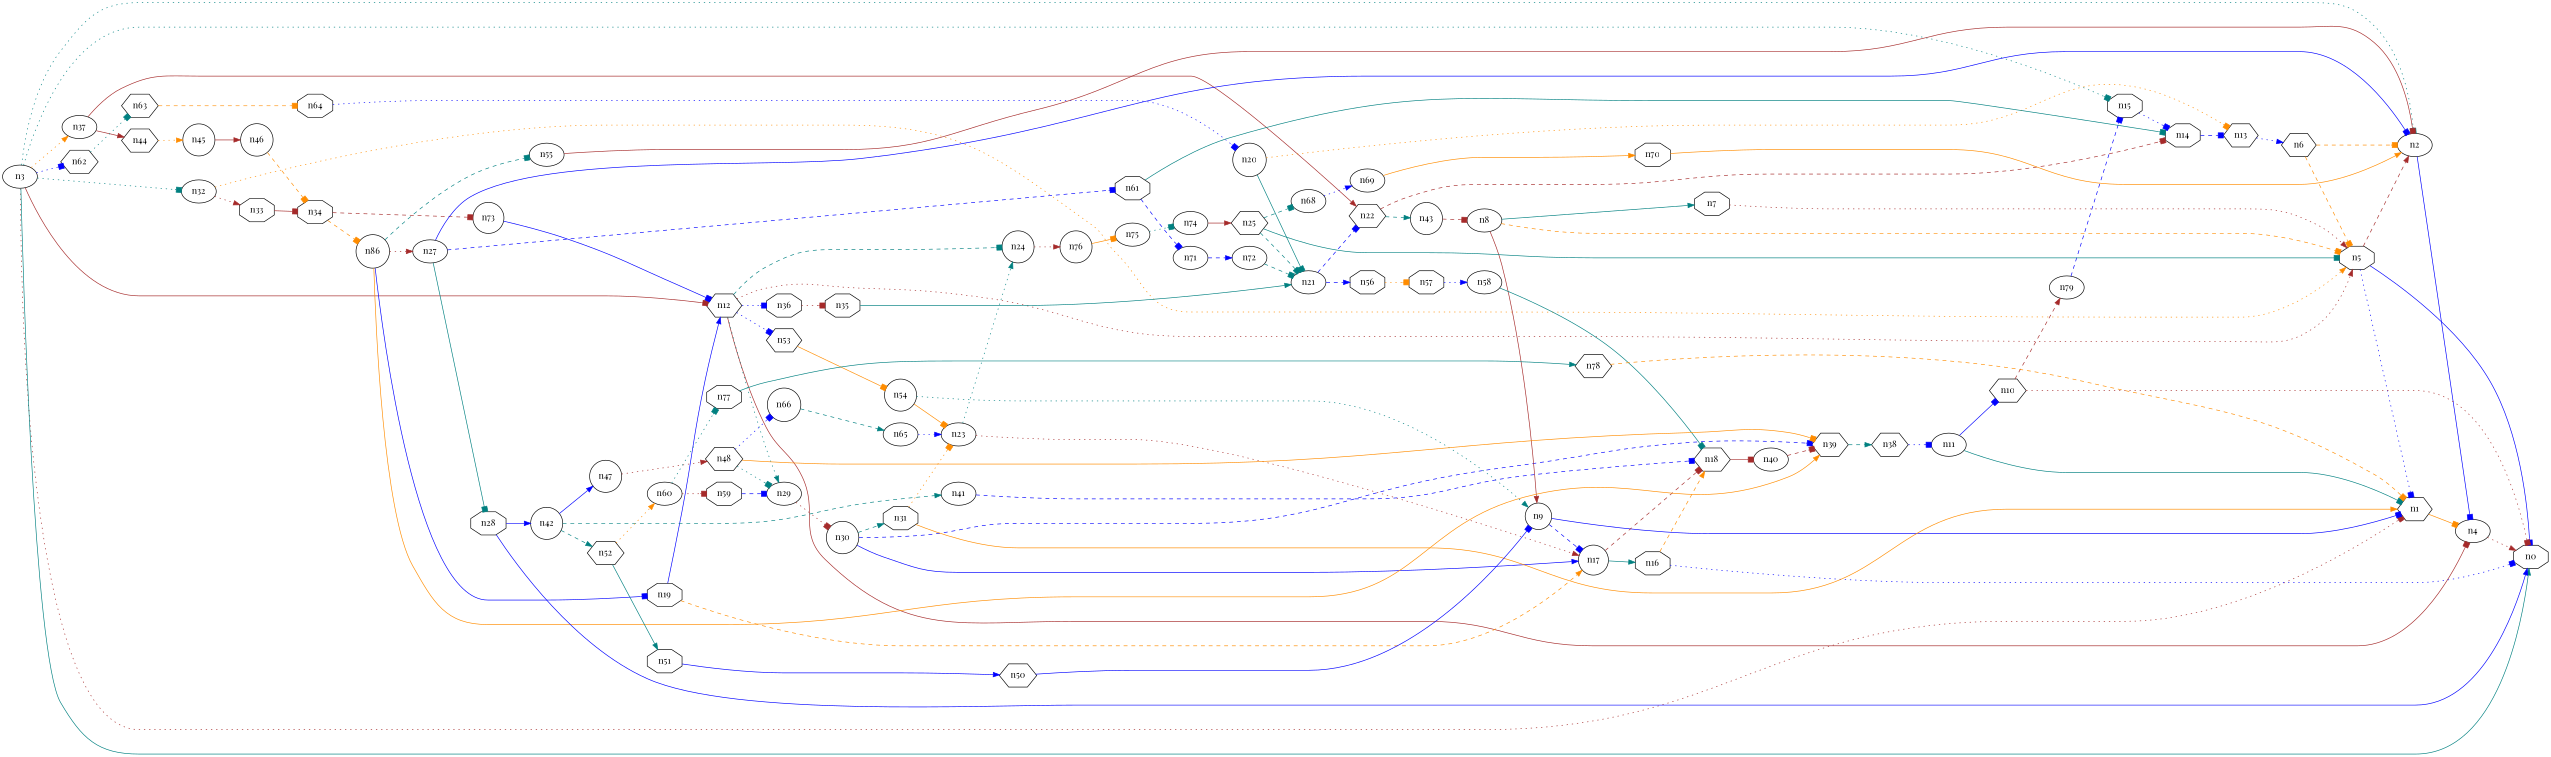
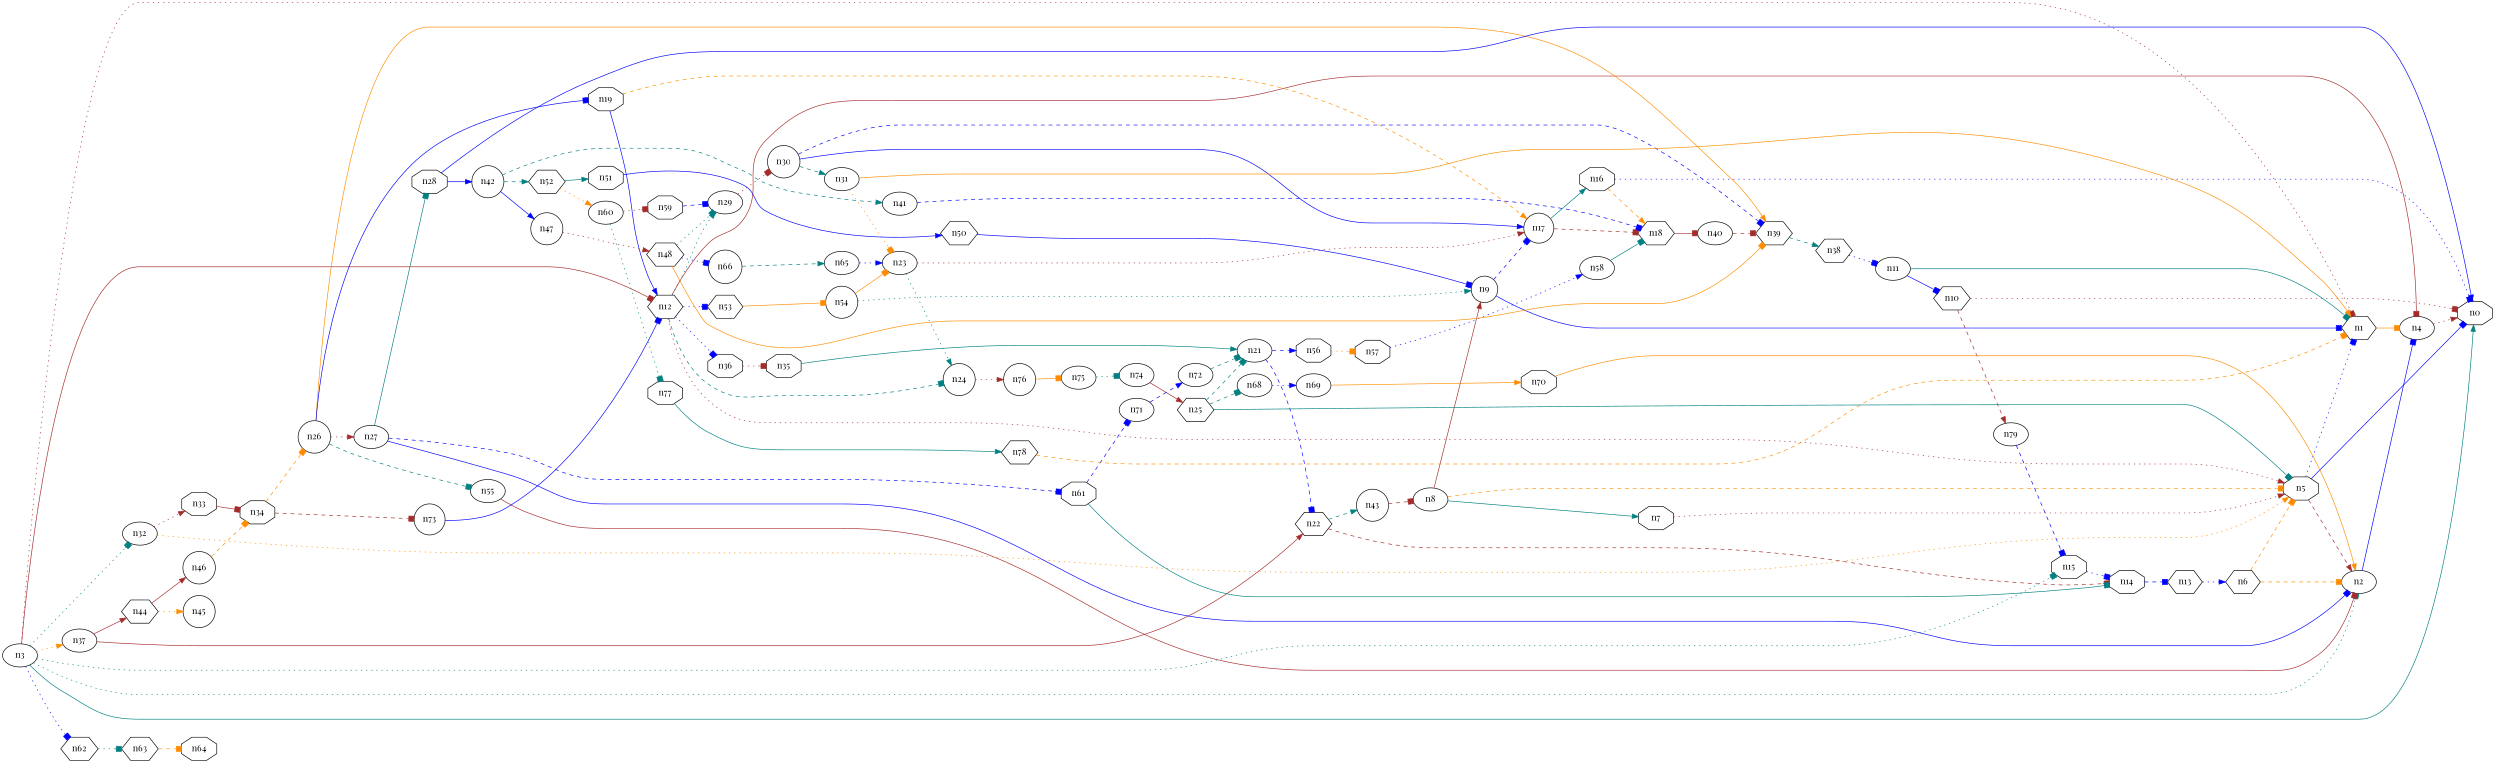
edge "n45" -> "n46": now "n44" -> "n46"
node "n20": removed
node "n86": label "n86" -> "n26"
node "n31": shape octagon -> ellipse
